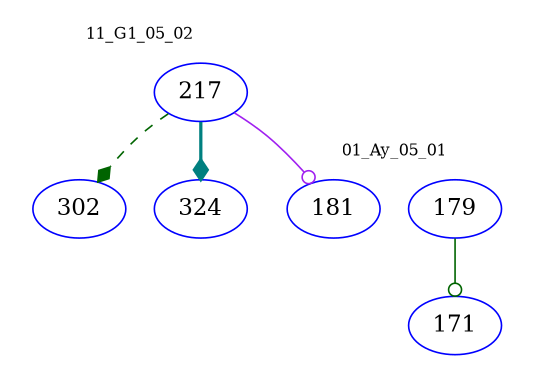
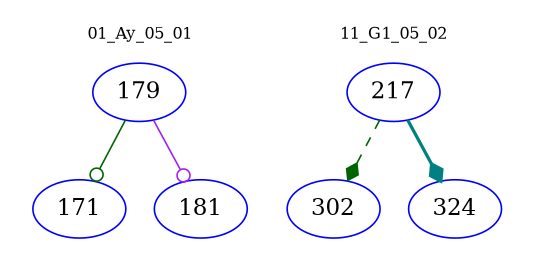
edge "217" -> "181": now "179" -> "181"
